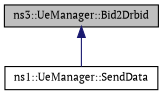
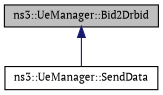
node "ns1::UeManager::SendData": label "ns1::UeManager::SendData" -> "ns3::UeManager::SendData"
